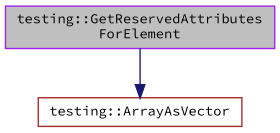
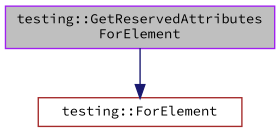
node "testing::ArrayAsVector": label "testing::ArrayAsVector" -> "testing::ForElement"
